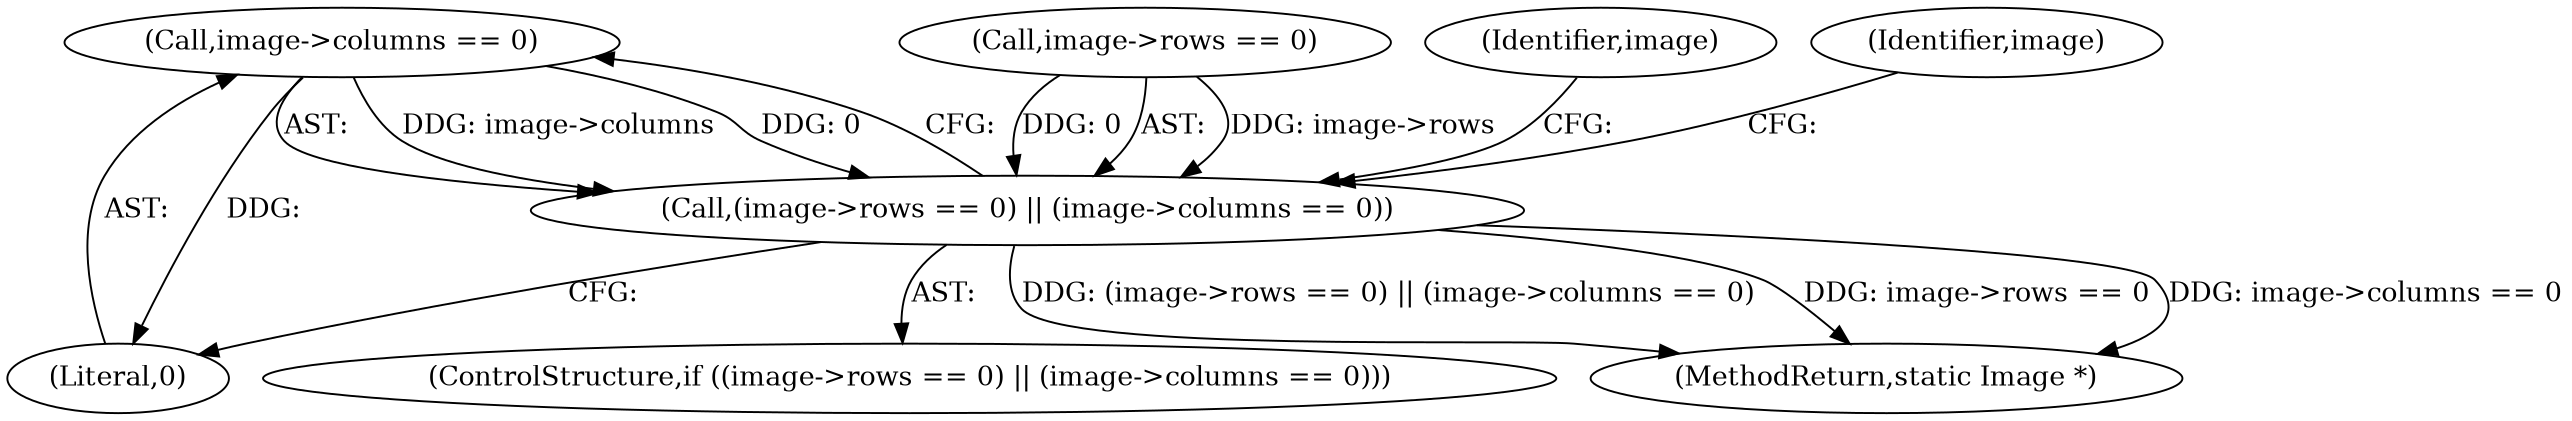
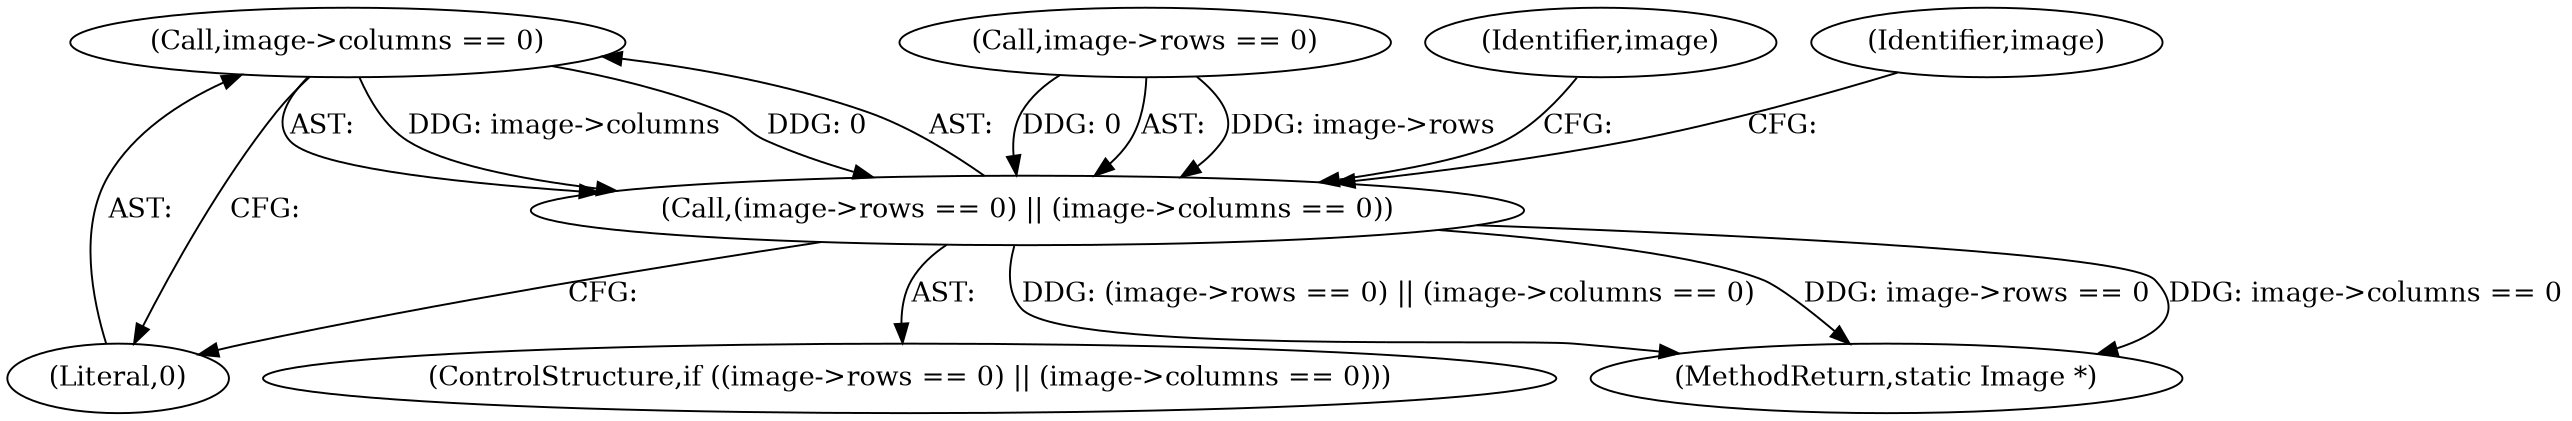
edge "(Call,(image->rows == 0) || (image->columns == 0))" -> "(Call,image->columns == 0)": label "CFG: " -> "AST: "
edge "(Call,image->columns == 0)" -> "(Literal,0)": label "DDG: " -> "CFG: "
